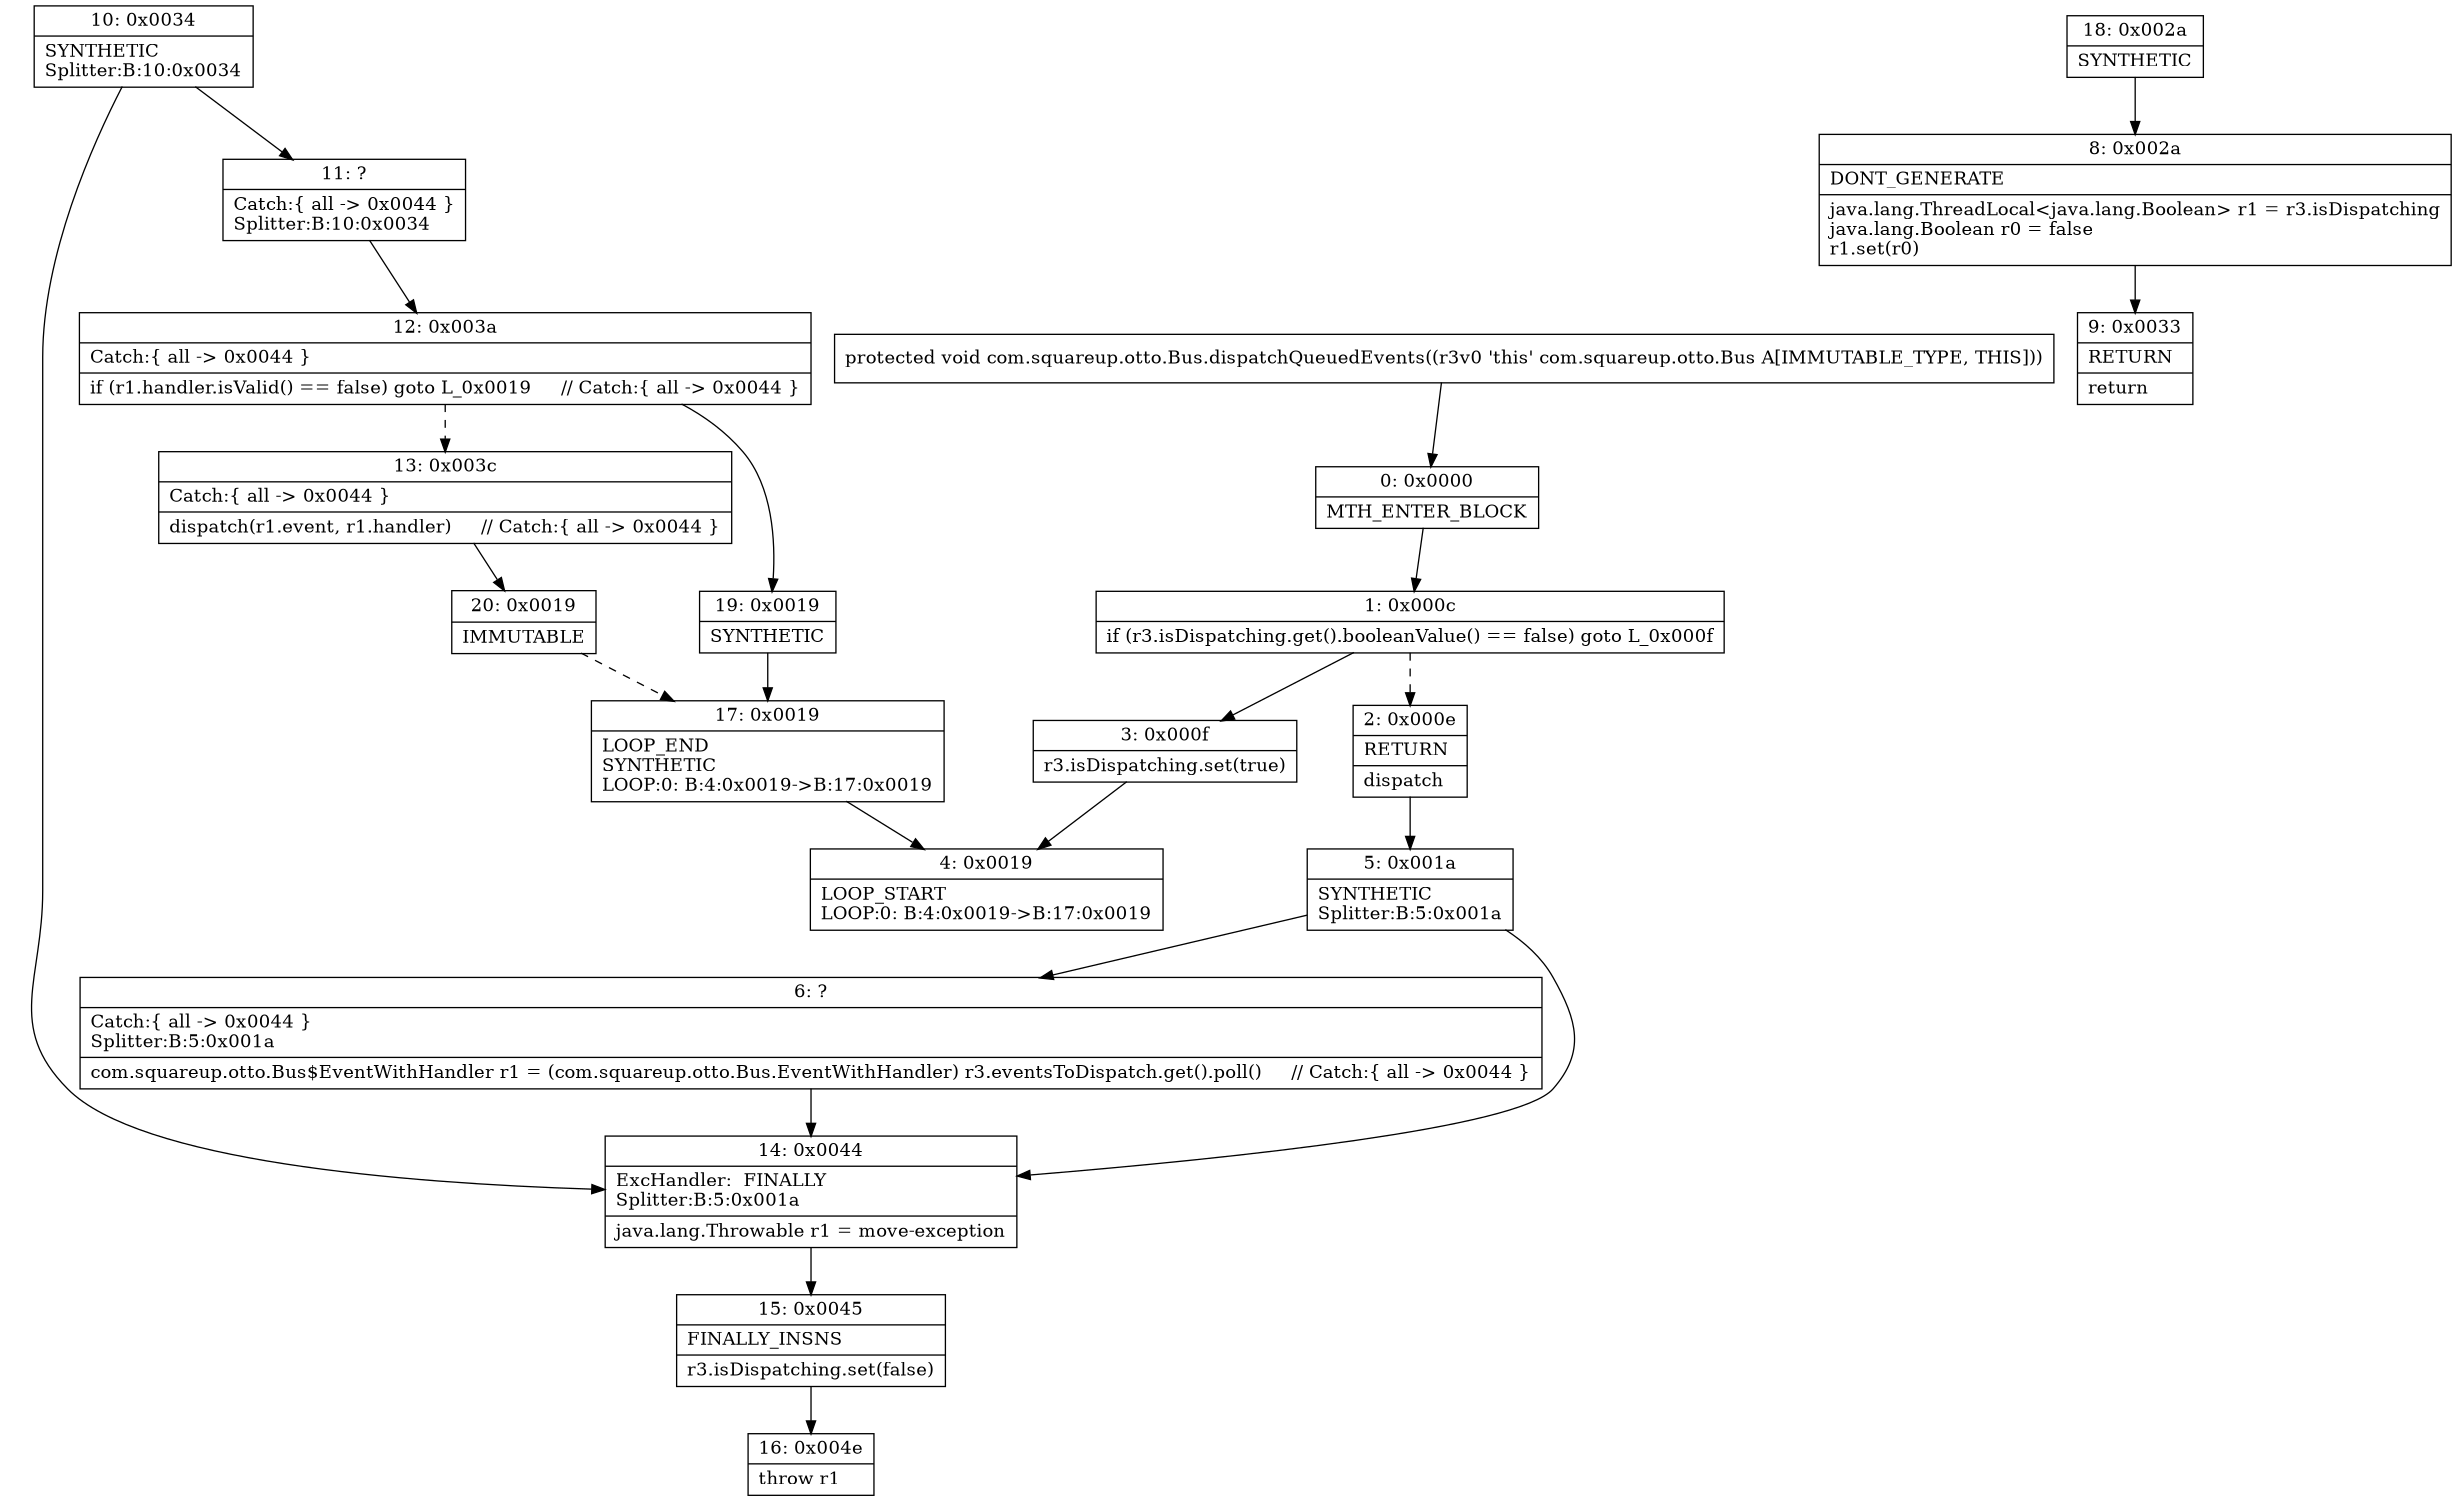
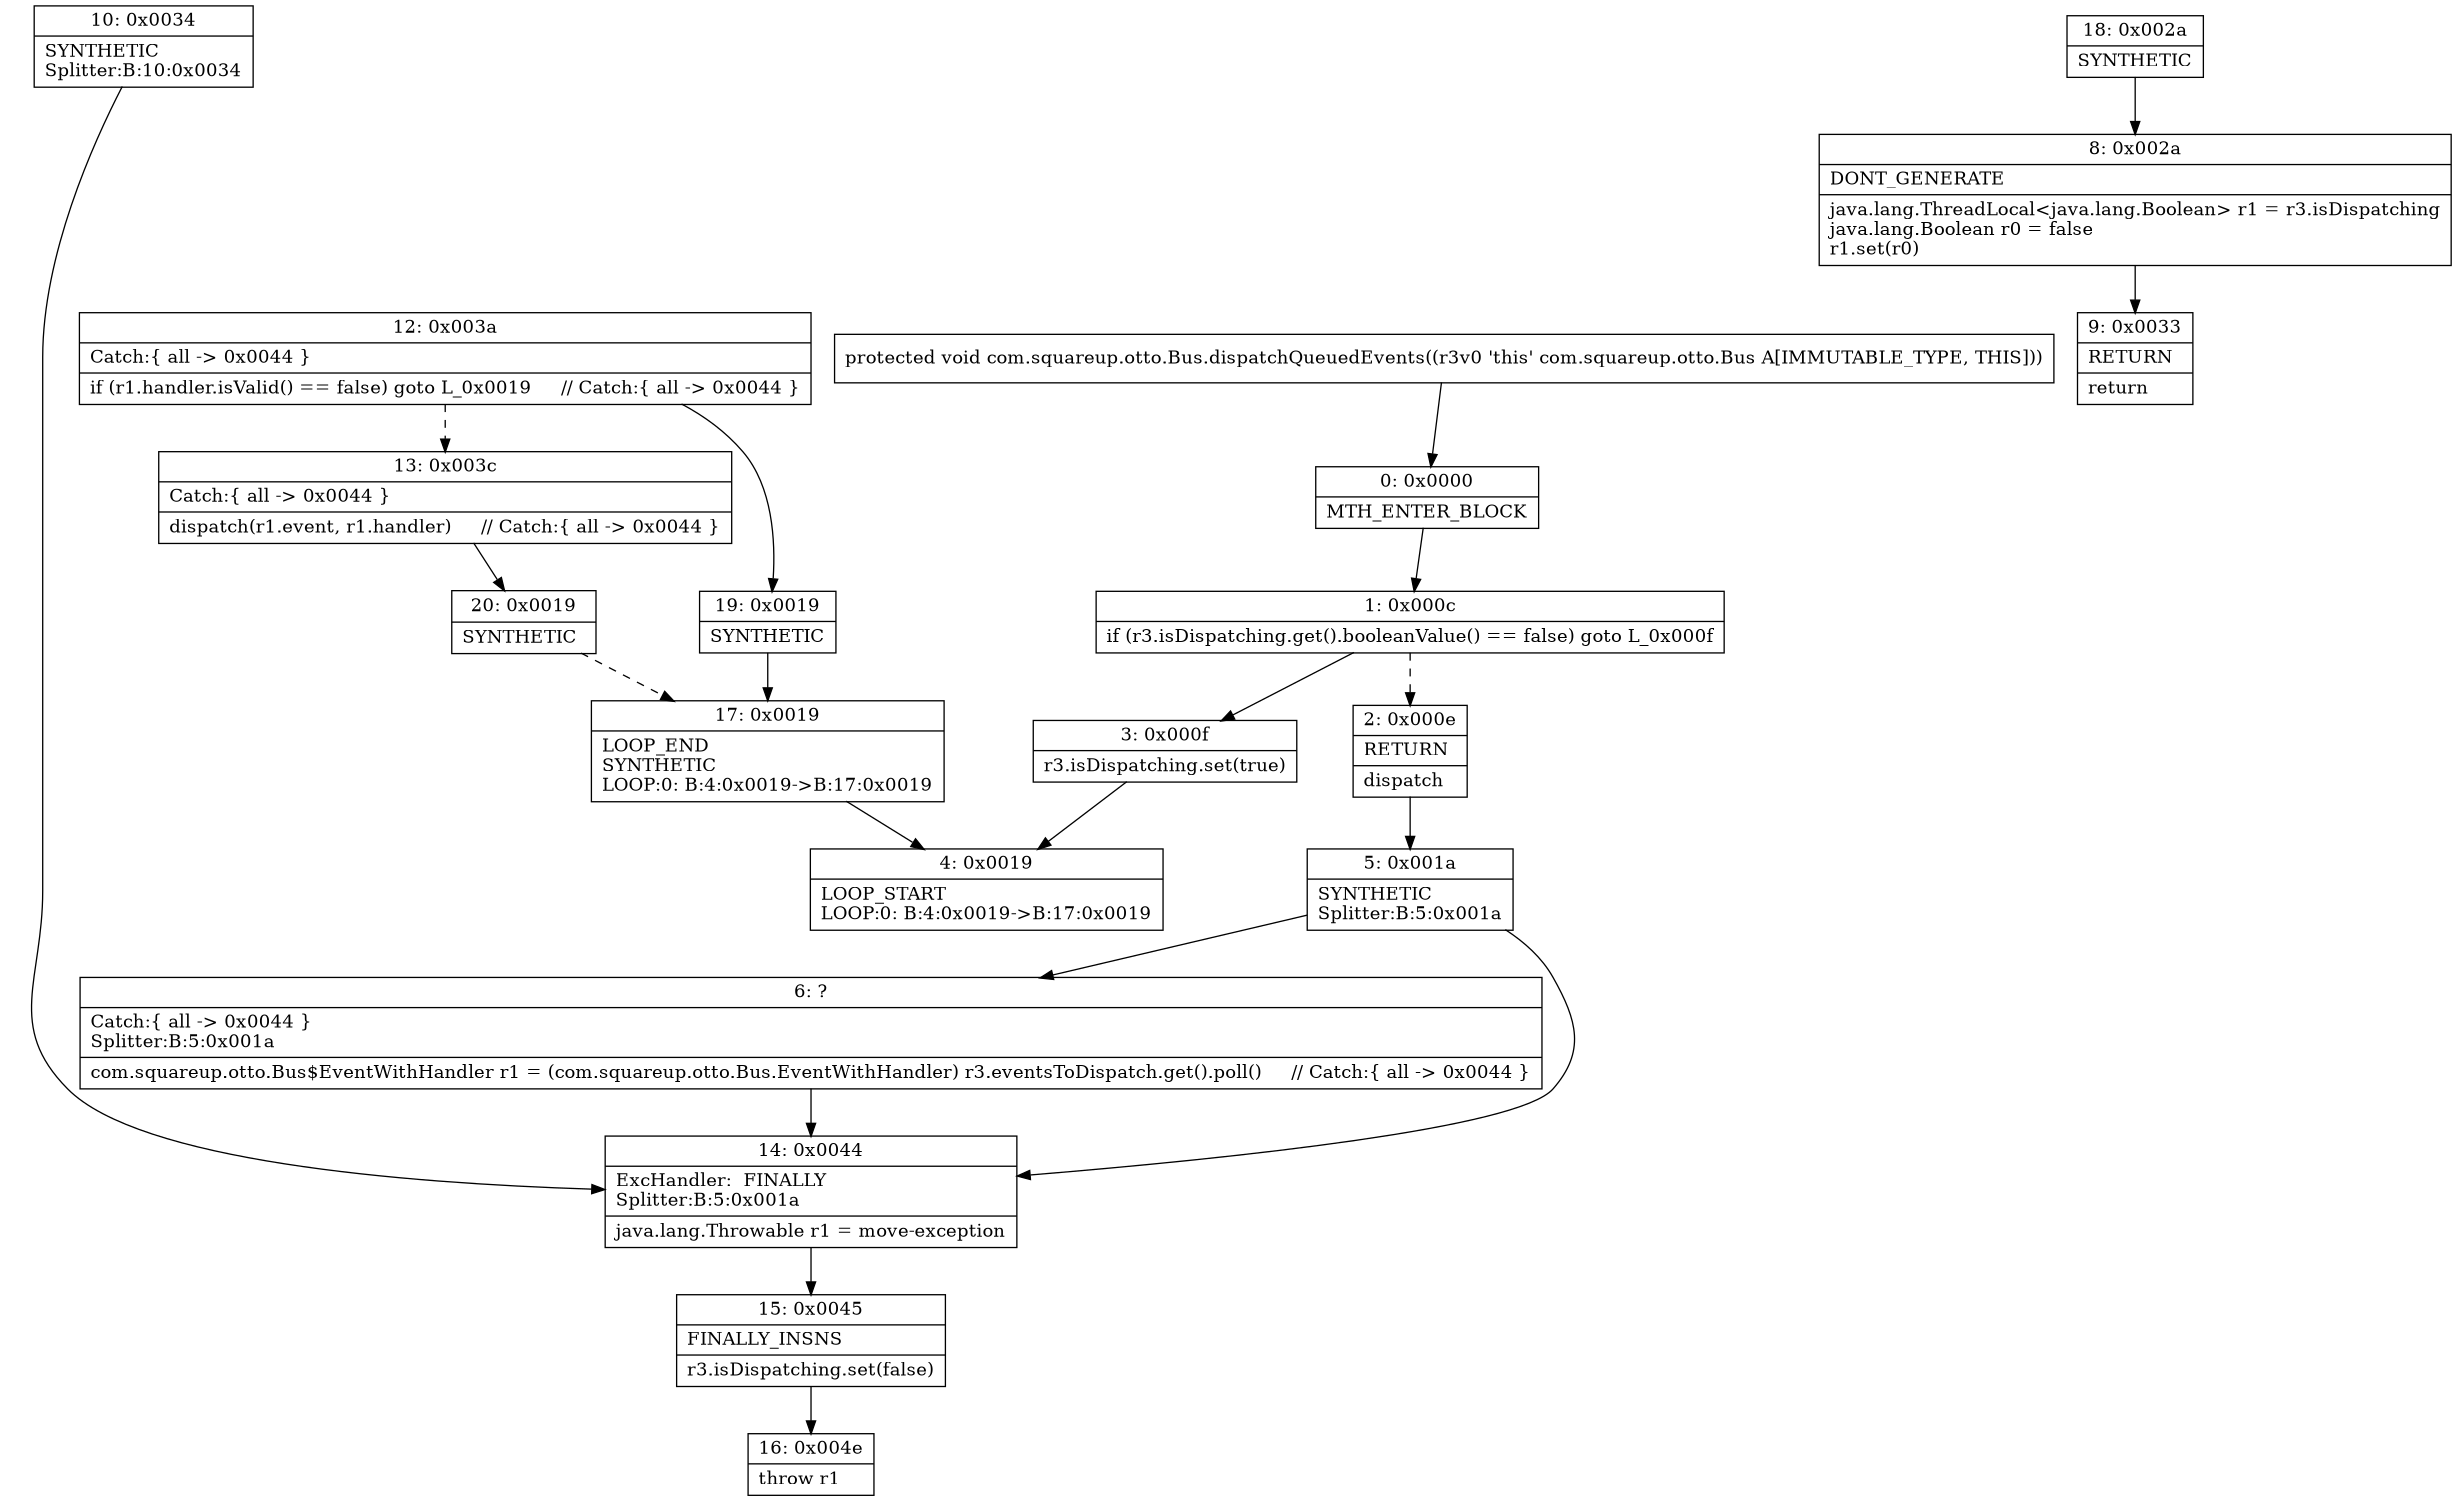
node "11: ?": removed
node "20: 0x0019": text "IMMUTABLE" -> "SYNTHETIC"
